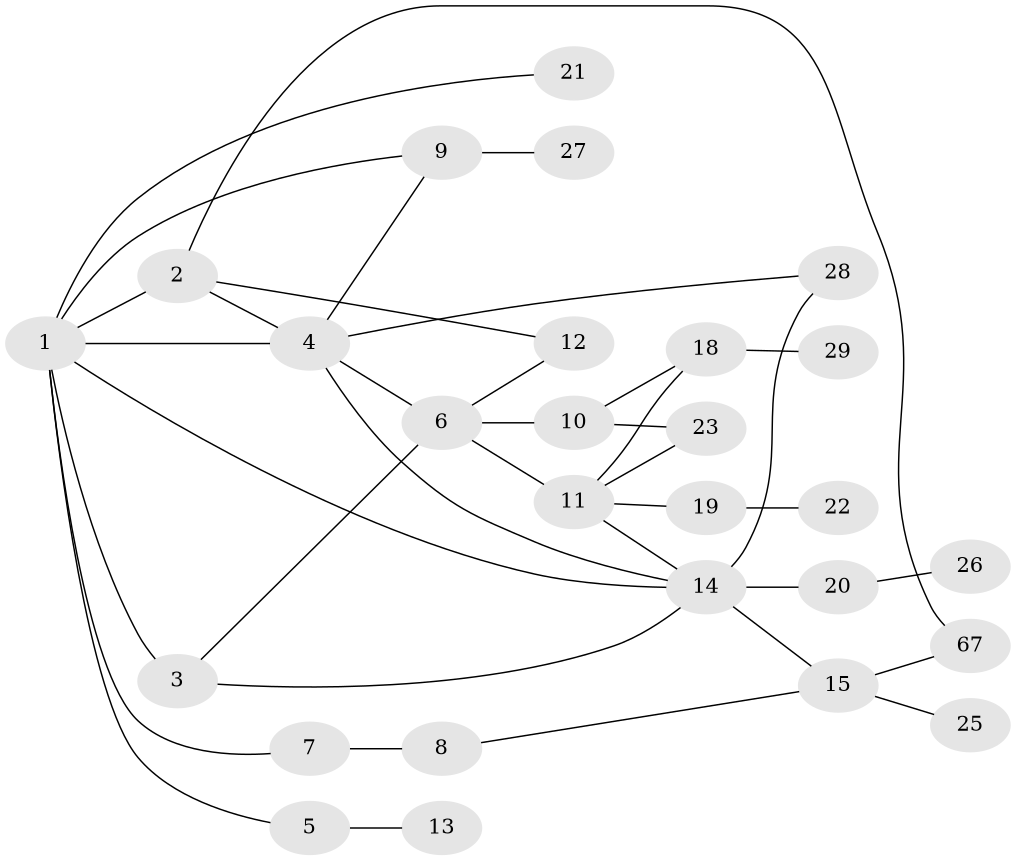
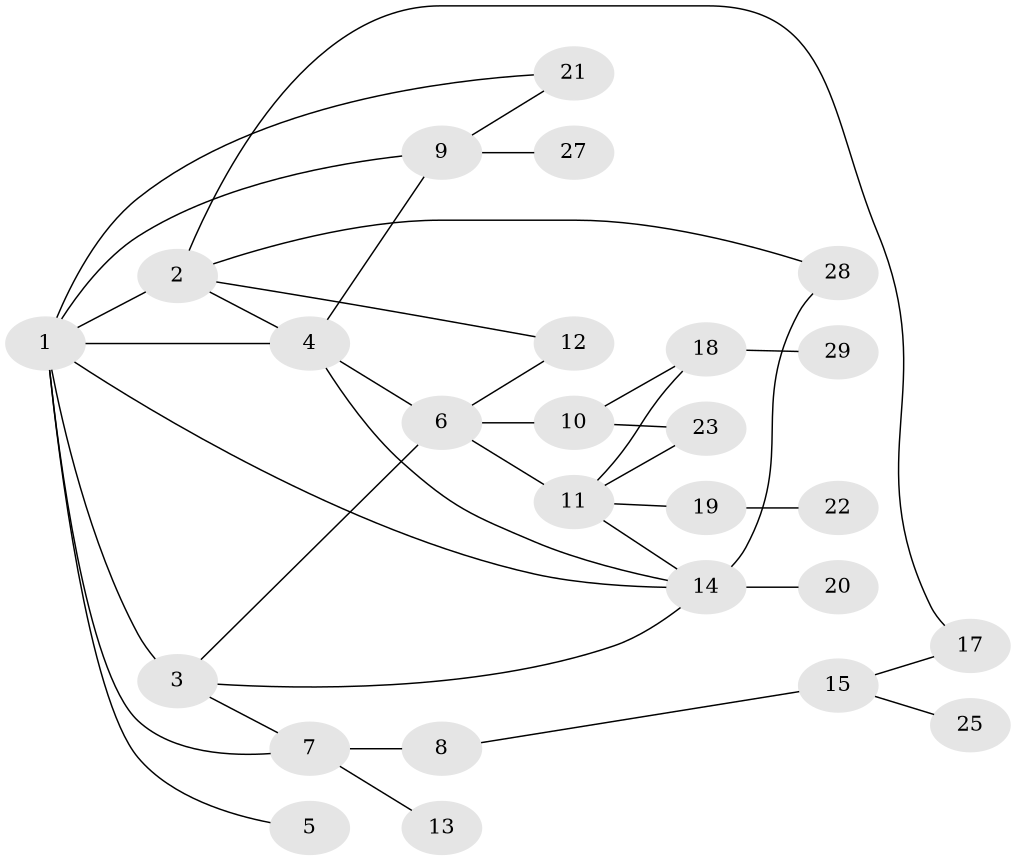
edge "21" -- "9": added
edge "28" -- "4": now "28" -- "2"
node "26": removed
edge "14" -- "15": removed
node "67": label "67" -> "17"
edge "3" -- "7": added
edge "5" -- "13": now "7" -- "13"
